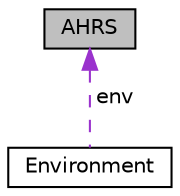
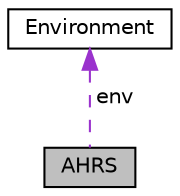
edge "Environment" -> "AHRS": reversed
